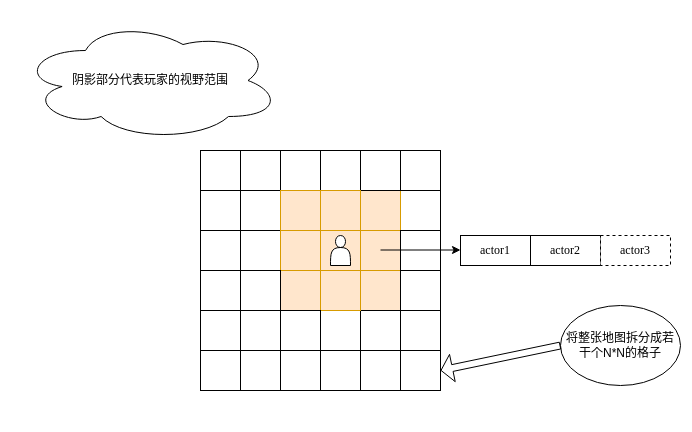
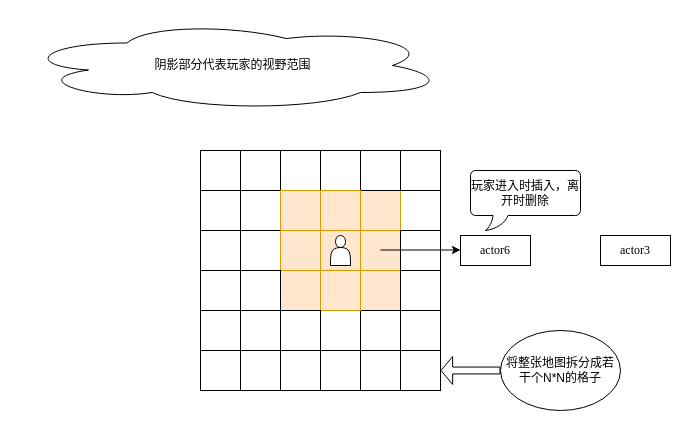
node "阴影部分代表玩家的视野范围": size 260x120 -> 425x90
node "玩家进入时插入，离开时删除": added
node "actor1": label "actor1" -> "actor6"
node "actor2": removed
node "actor3": style dashed -> solid
node "将整张地图拆分成若干个N*N的格子": moved (621, 346) -> (561, 371)
